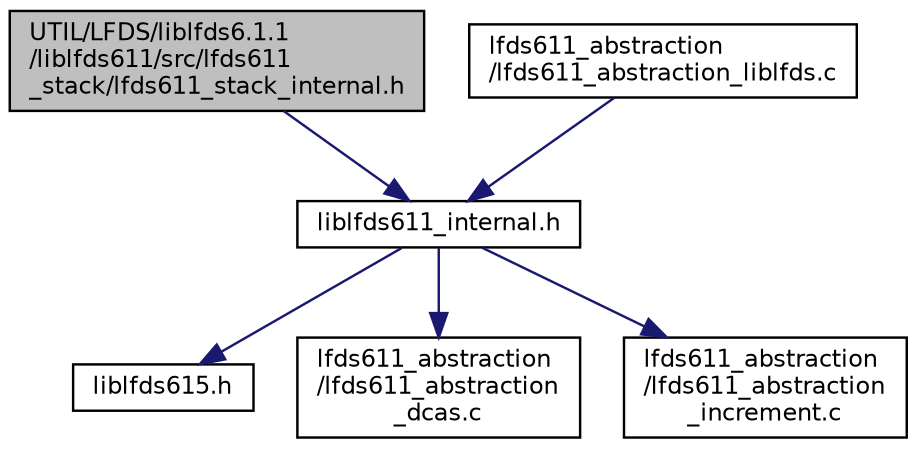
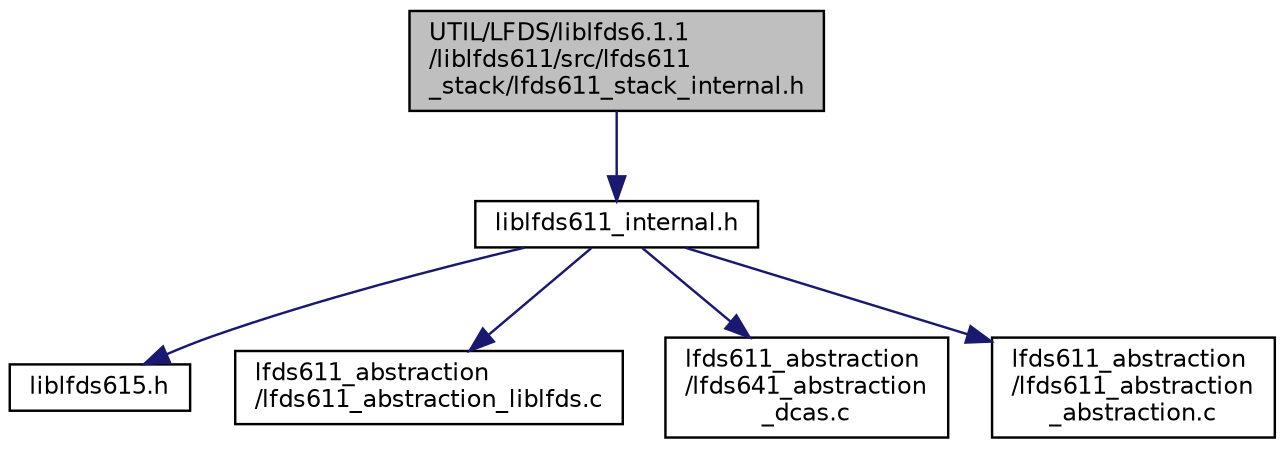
edge "lfds611_abstraction /lfds611_abstraction_liblfds.c" -> "liblfds611_internal.h": reversed
node "lfds611_abstraction /lfds611_abstraction _dcas.c": label "lfds611_abstraction /lfds611_abstraction _dcas.c" -> "lfds611_abstraction /lfds641_abstraction _dcas.c"
node "lfds611_abstraction /lfds611_abstraction _increment.c": label "lfds611_abstraction /lfds611_abstraction _increment.c" -> "lfds611_abstraction /lfds611_abstraction _abstraction.c"
